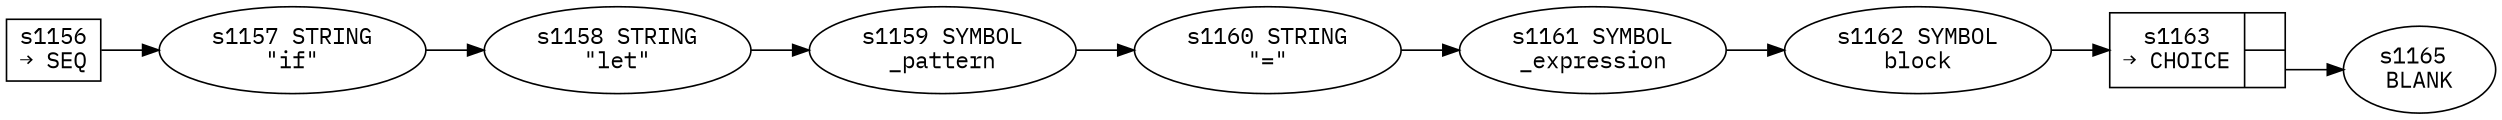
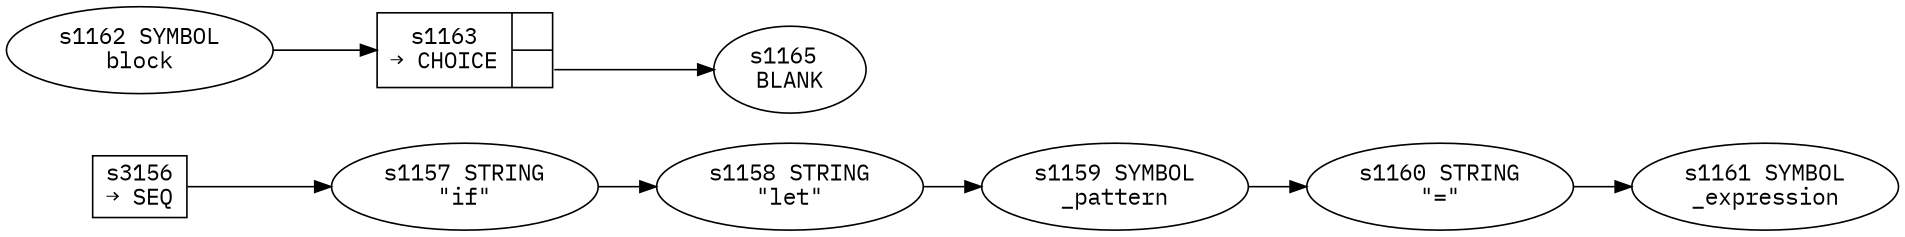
node "s1156 → SEQ": label "s1156 → SEQ" -> "s3156 → SEQ"
edge "s1161 SYMBOL _expression" -> "s1162 SYMBOL block": removed
